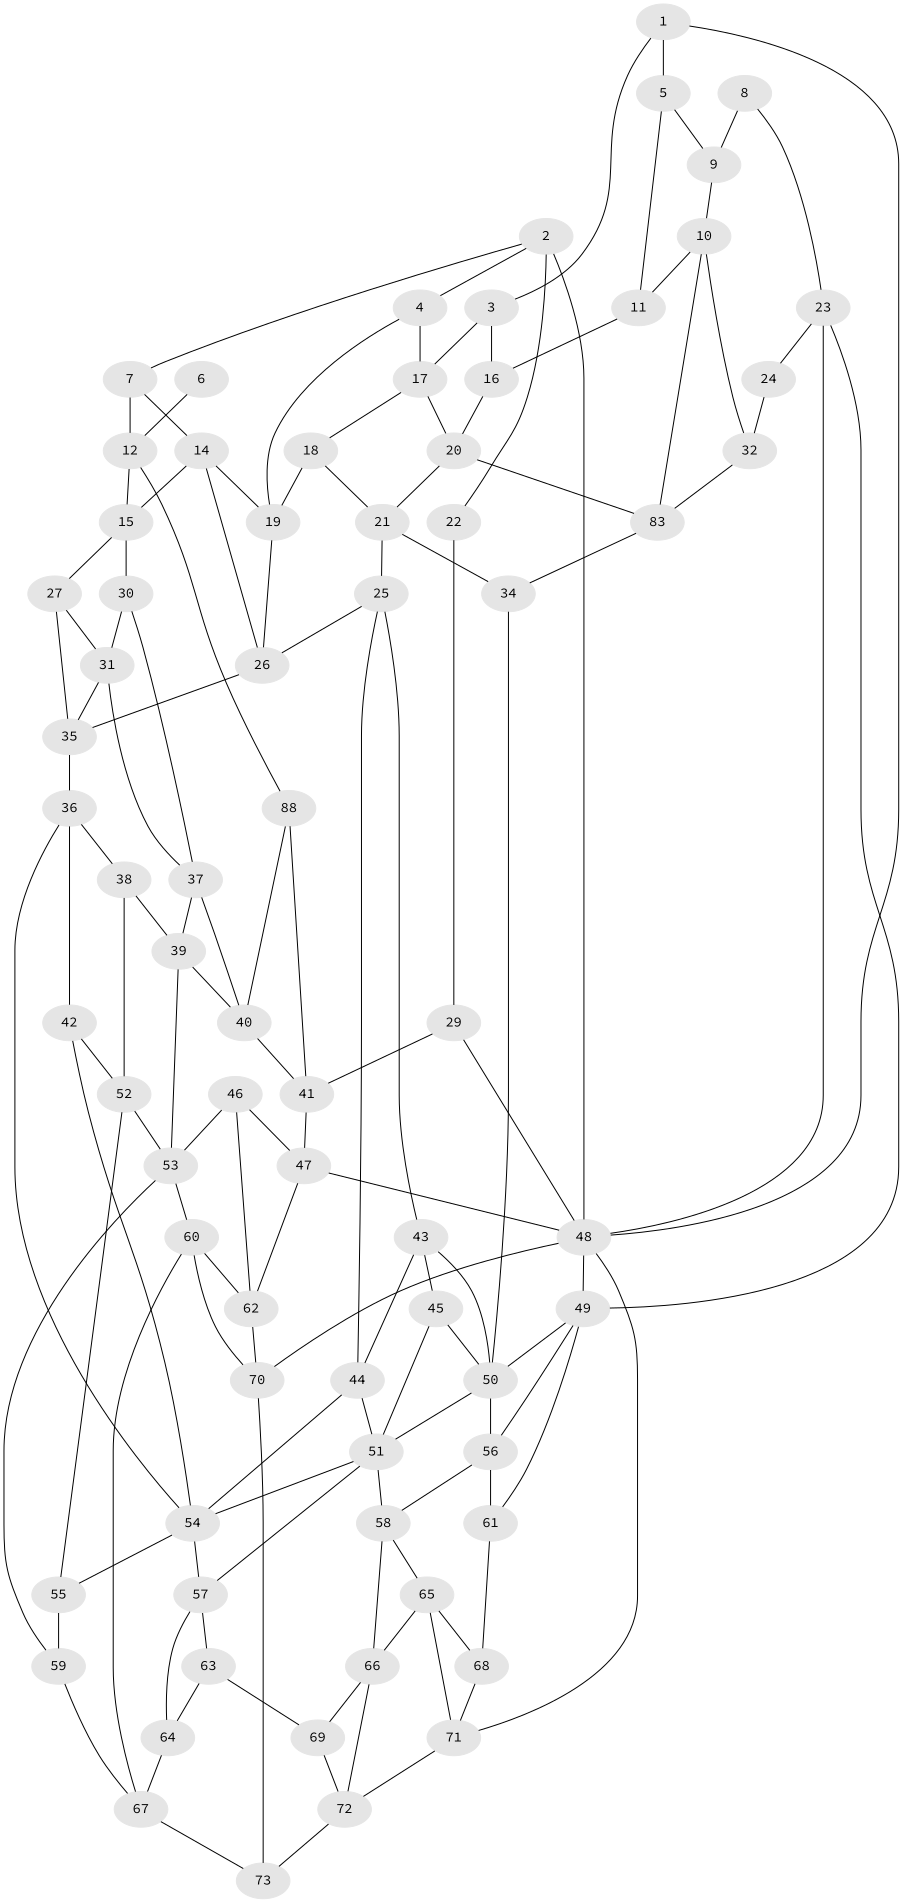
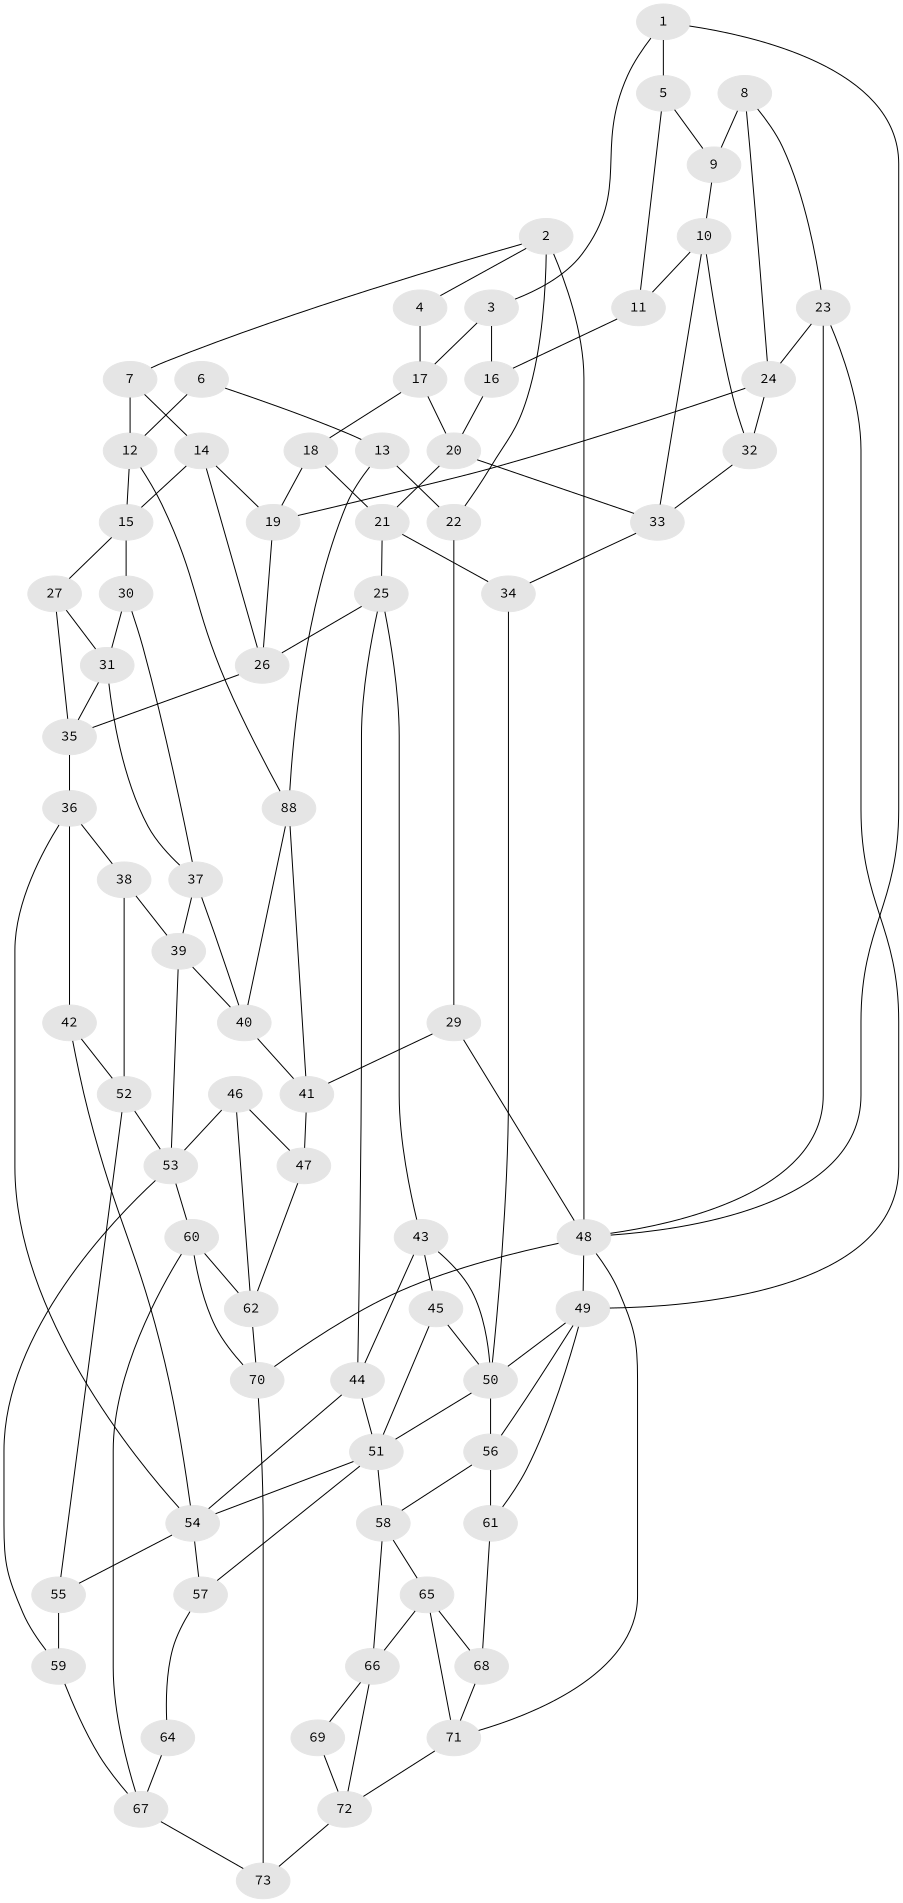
edge "8" -- "24": added
edge "4" -- "19": now "24" -- "19"
node "13": added
node "83": label "83" -> "33"
edge "47" -- "48": removed
node "63": removed
